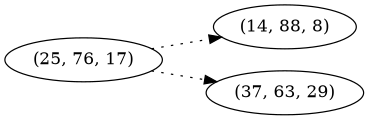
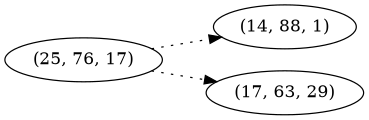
node "(14, 88, 8)": label "(14, 88, 8)" -> "(14, 88, 1)"
node "(37, 63, 29)": label "(37, 63, 29)" -> "(17, 63, 29)"
